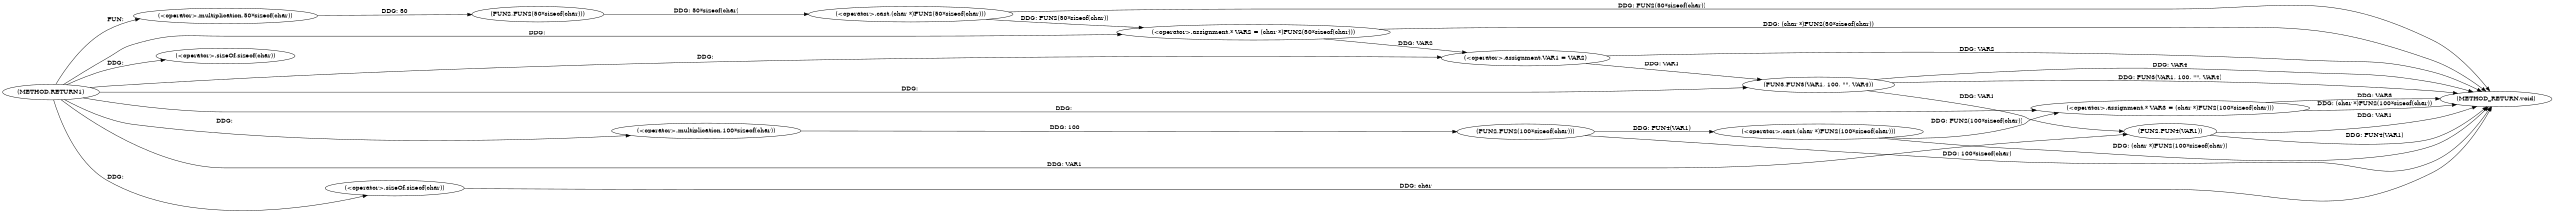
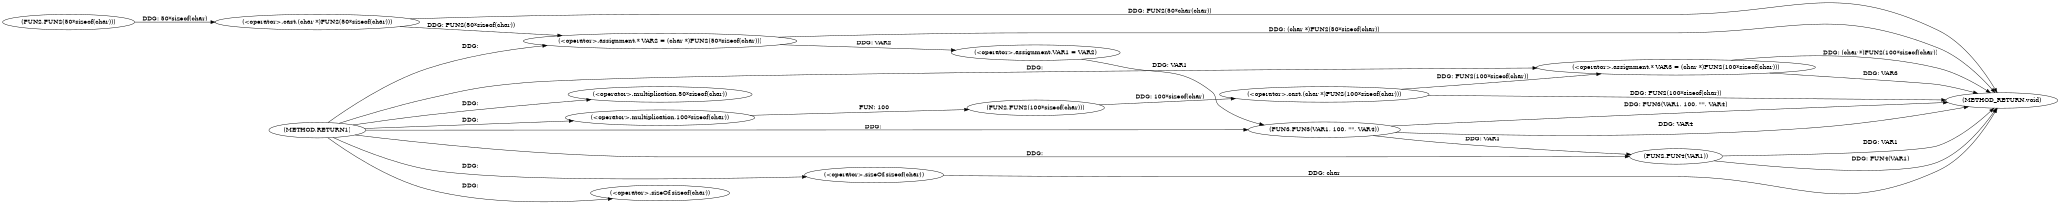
edge "(<operator>.cast,(char *)FUN2(50*sizeof(char)))" -> "(METHOD_RETURN,void)": label "DDG: FUN2(50*sizeof(char))" -> "DDG: FUN2(50*char(char))"
edge "(<operator>.multiplication,50*sizeof(char))" -> "(FUN2,FUN2(50*sizeof(char)))": removed, label "DDG: 50"
edge "(METHOD,RETURN1)" -> "(<operator>.multiplication,50*sizeof(char))": label "FUN: " -> "DDG: "
edge "(<operator>.assignment,VAR1 = VAR2)" -> "(METHOD_RETURN,void)": removed, label "DDG: VAR2"
edge "(METHOD,RETURN1)" -> "(<operator>.assignment,VAR1 = VAR2)": removed, label "DDG:"
edge "(<operator>.multiplication,100*sizeof(char))" -> "(FUN2,FUN2(100*sizeof(char)))": label "DDG: 100" -> "FUN: 100"
edge "(FUN2,FUN2(100*sizeof(char)))" -> "(<operator>.cast,(char *)FUN2(100*sizeof(char)))": label "DDG: FUN4(VAR1)" -> "DDG: 100*sizeof(char)"
edge "(<operator>.cast,(char *)FUN2(100*sizeof(char)))" -> "(METHOD_RETURN,void)": label "DDG: (char *)FUN2(100*sizeof(char))" -> "DDG: FUN2(100*sizeof(char))"
edge "(FUN2,FUN2(100*sizeof(char)))" -> "(METHOD_RETURN,void)": removed, label "DDG: 100*sizeof(char)"
edge "(METHOD,RETURN1)" -> "(FUN2,FUN4(VAR1))": label "DDG: VAR1" -> "DDG: "
